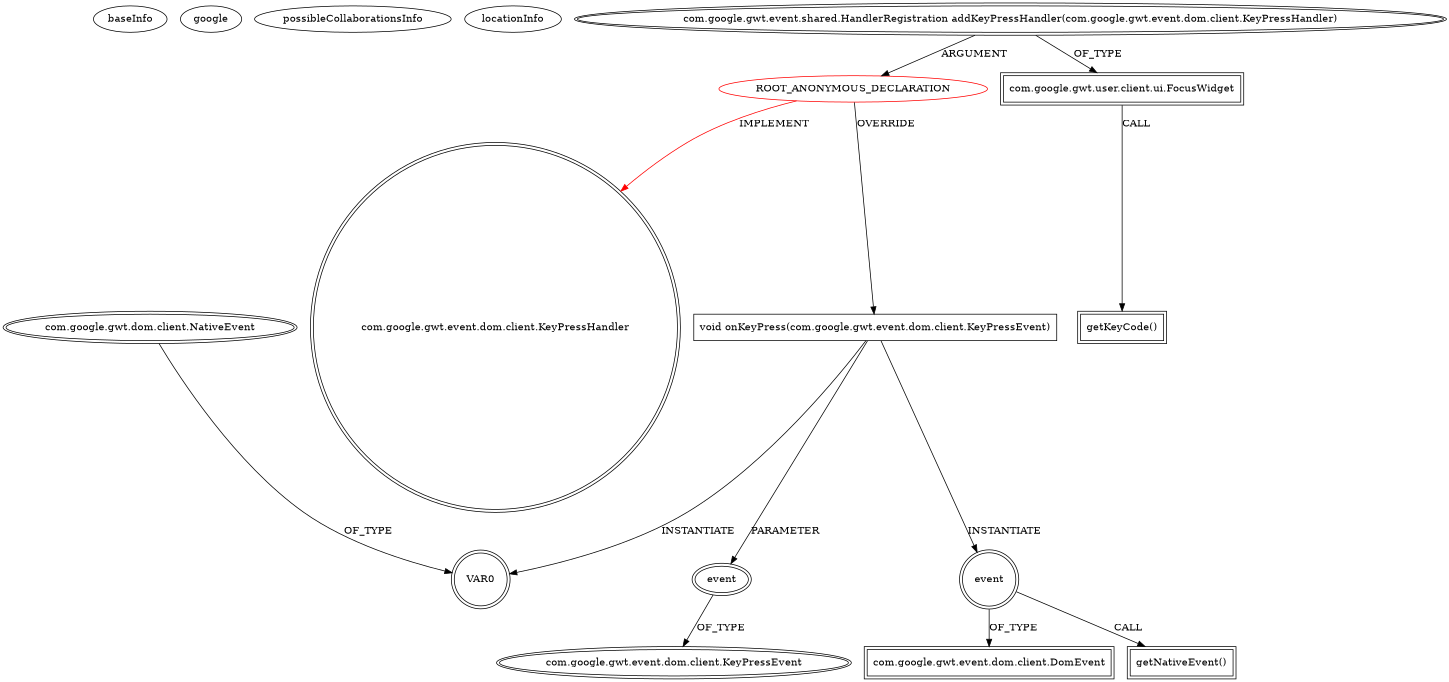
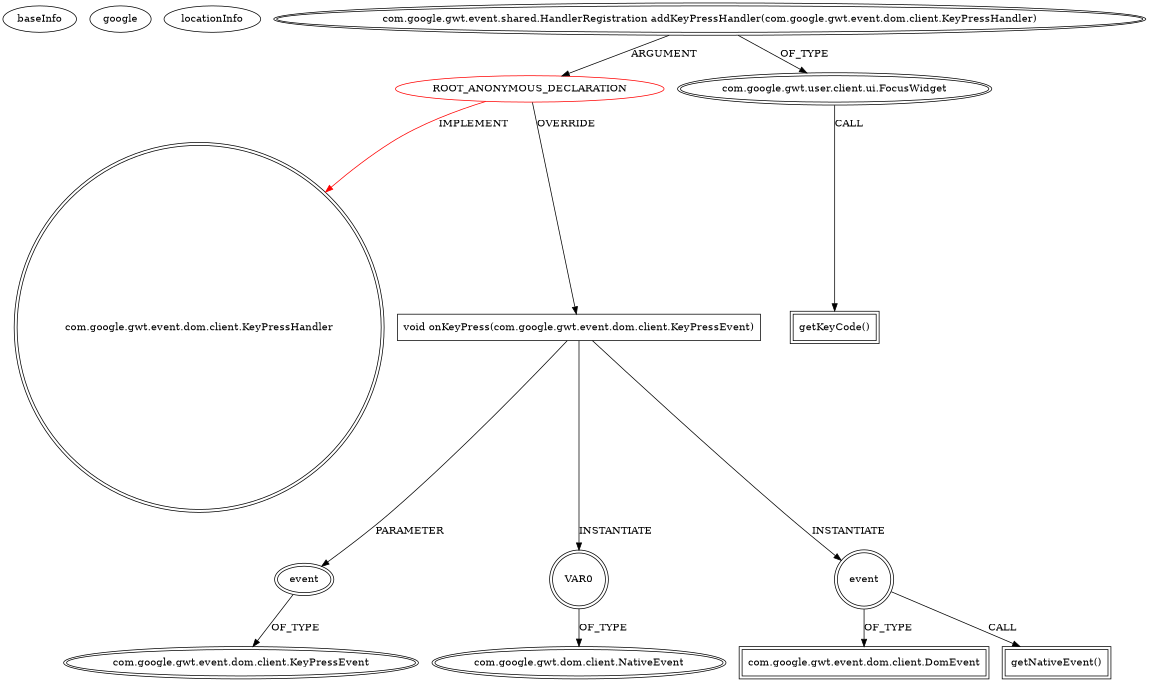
node "possibleCollaborationsInfo": removed
node "com.google.gwt.user.client.ui.FocusWidget": shape box -> ellipse
edge "com.google.gwt.dom.client.NativeEvent" -> "VAR0": reversed
